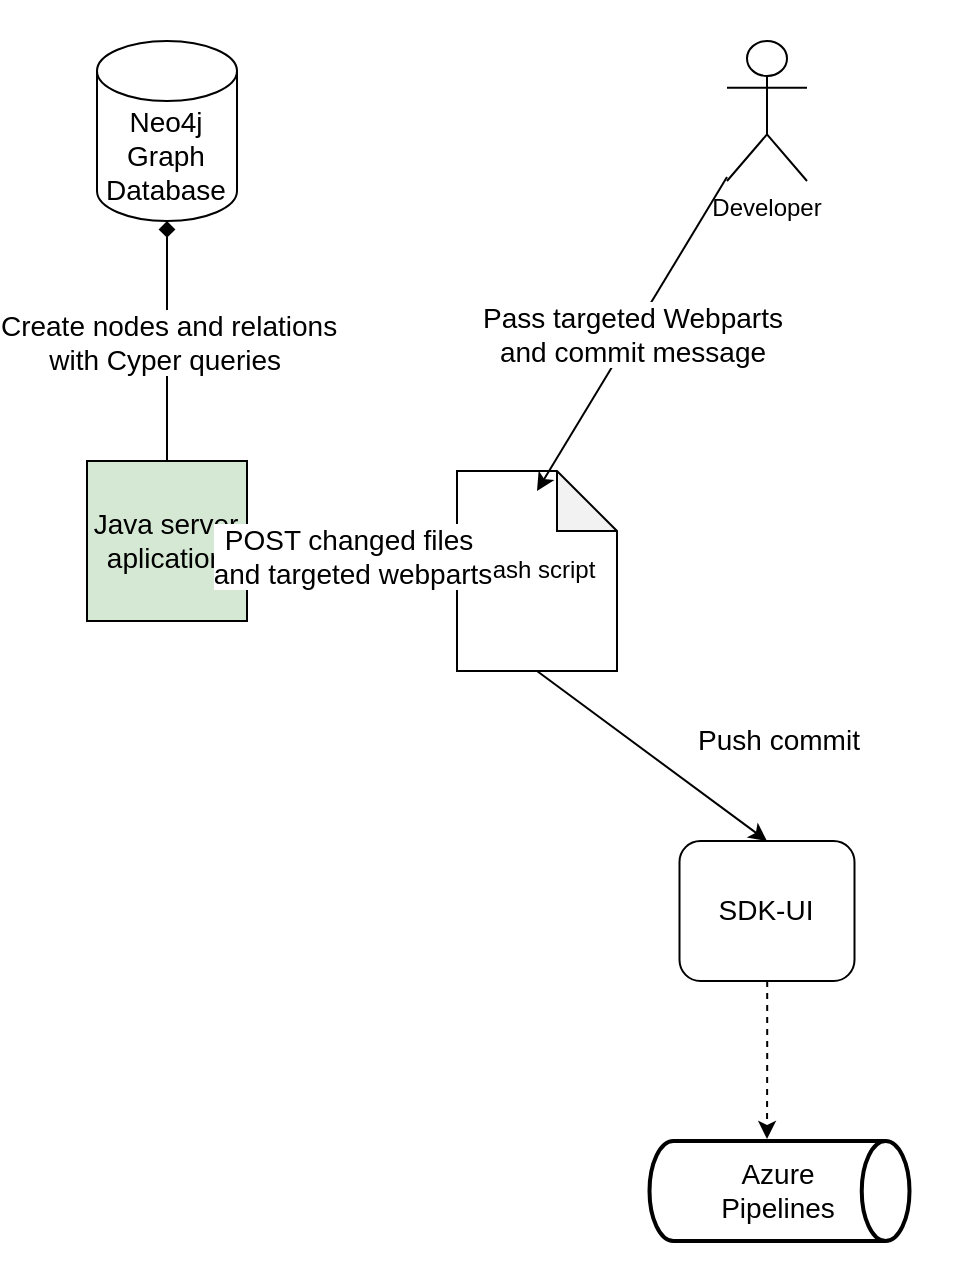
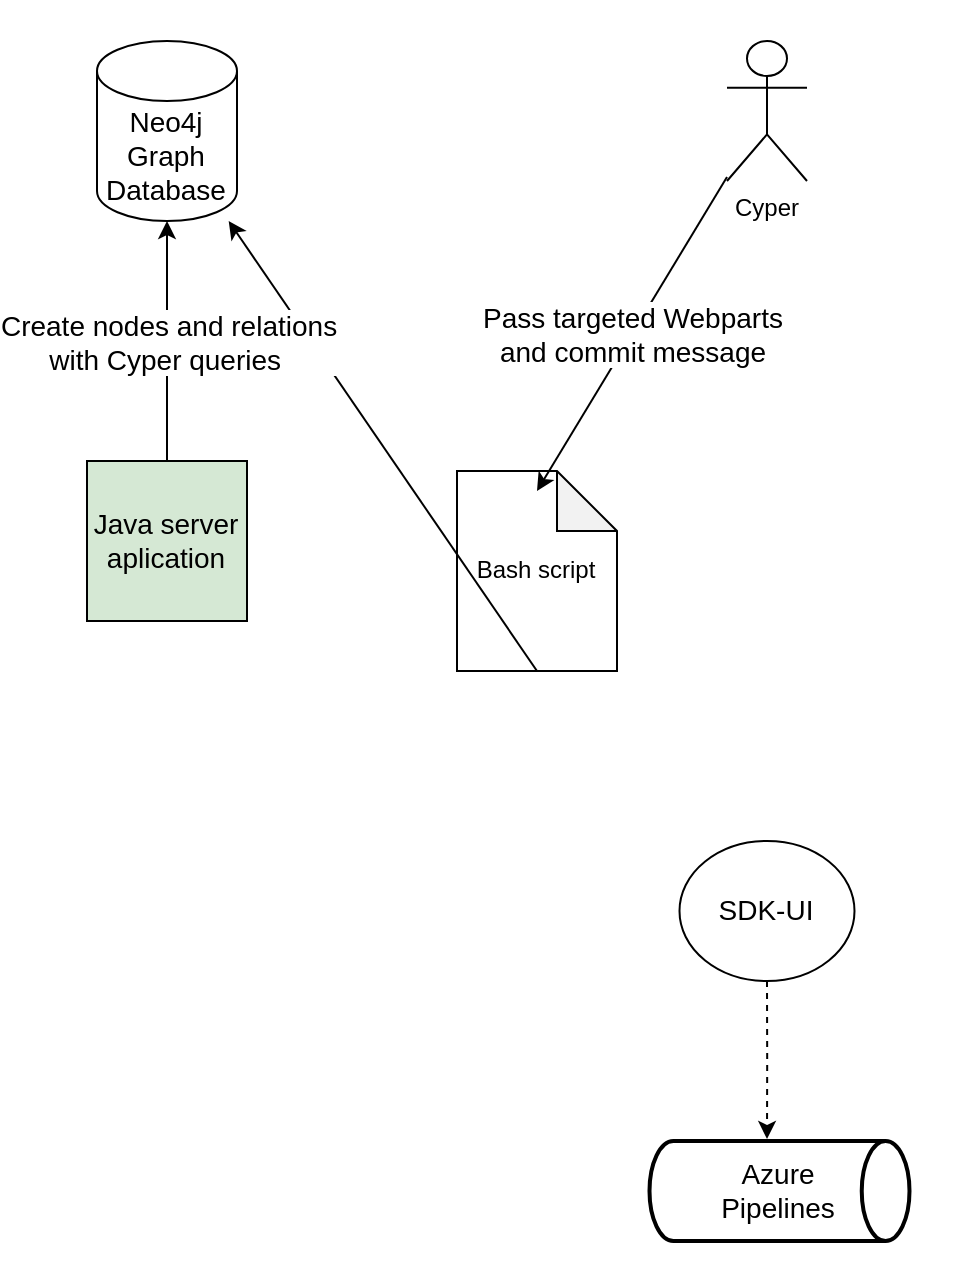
node "Developer": label "Developer" -> "Cyper"
edge "Java server aplication" -> "Neo4j Graph Database": arrowhead diamond -> classic
edge "Bash script" -> "Java server aplication": removed, label "POST changed files and targeted webparts"
node "Push commit": removed
edge "Bash script" -> "SDK-UI": now "Bash script" -> "Neo4j Graph Database"
node "SDK-UI": shape rounded rectangle -> ellipse
